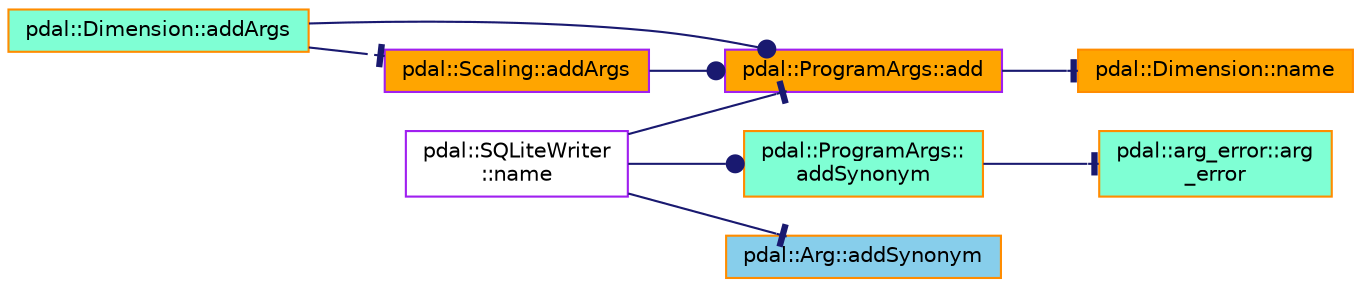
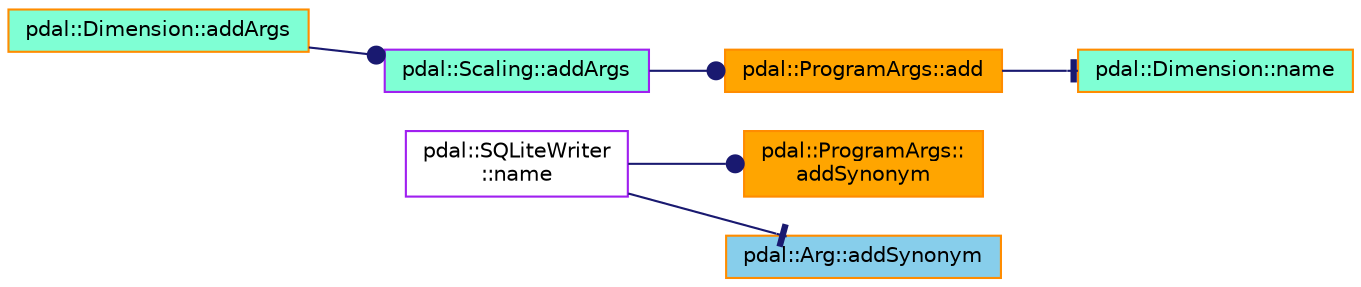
edge "pdal::Dimension::addArgs" -> "pdal::ProgramArgs::add": removed
edge "pdal::Dimension::addArgs" -> "pdal::Scaling::addArgs": arrowhead tee -> dot
node "pdal::Scaling::addArgs": fillcolor orange -> aquamarine
node "pdal::ProgramArgs::add": color purple -> darkorange
node "pdal::Dimension::name": fillcolor orange -> aquamarine
edge "pdal::SQLiteWriter ::name" -> "pdal::ProgramArgs::add": removed
node "pdal::ProgramArgs:: addSynonym": fillcolor aquamarine -> orange
node "pdal::arg_error::arg _error": removed
